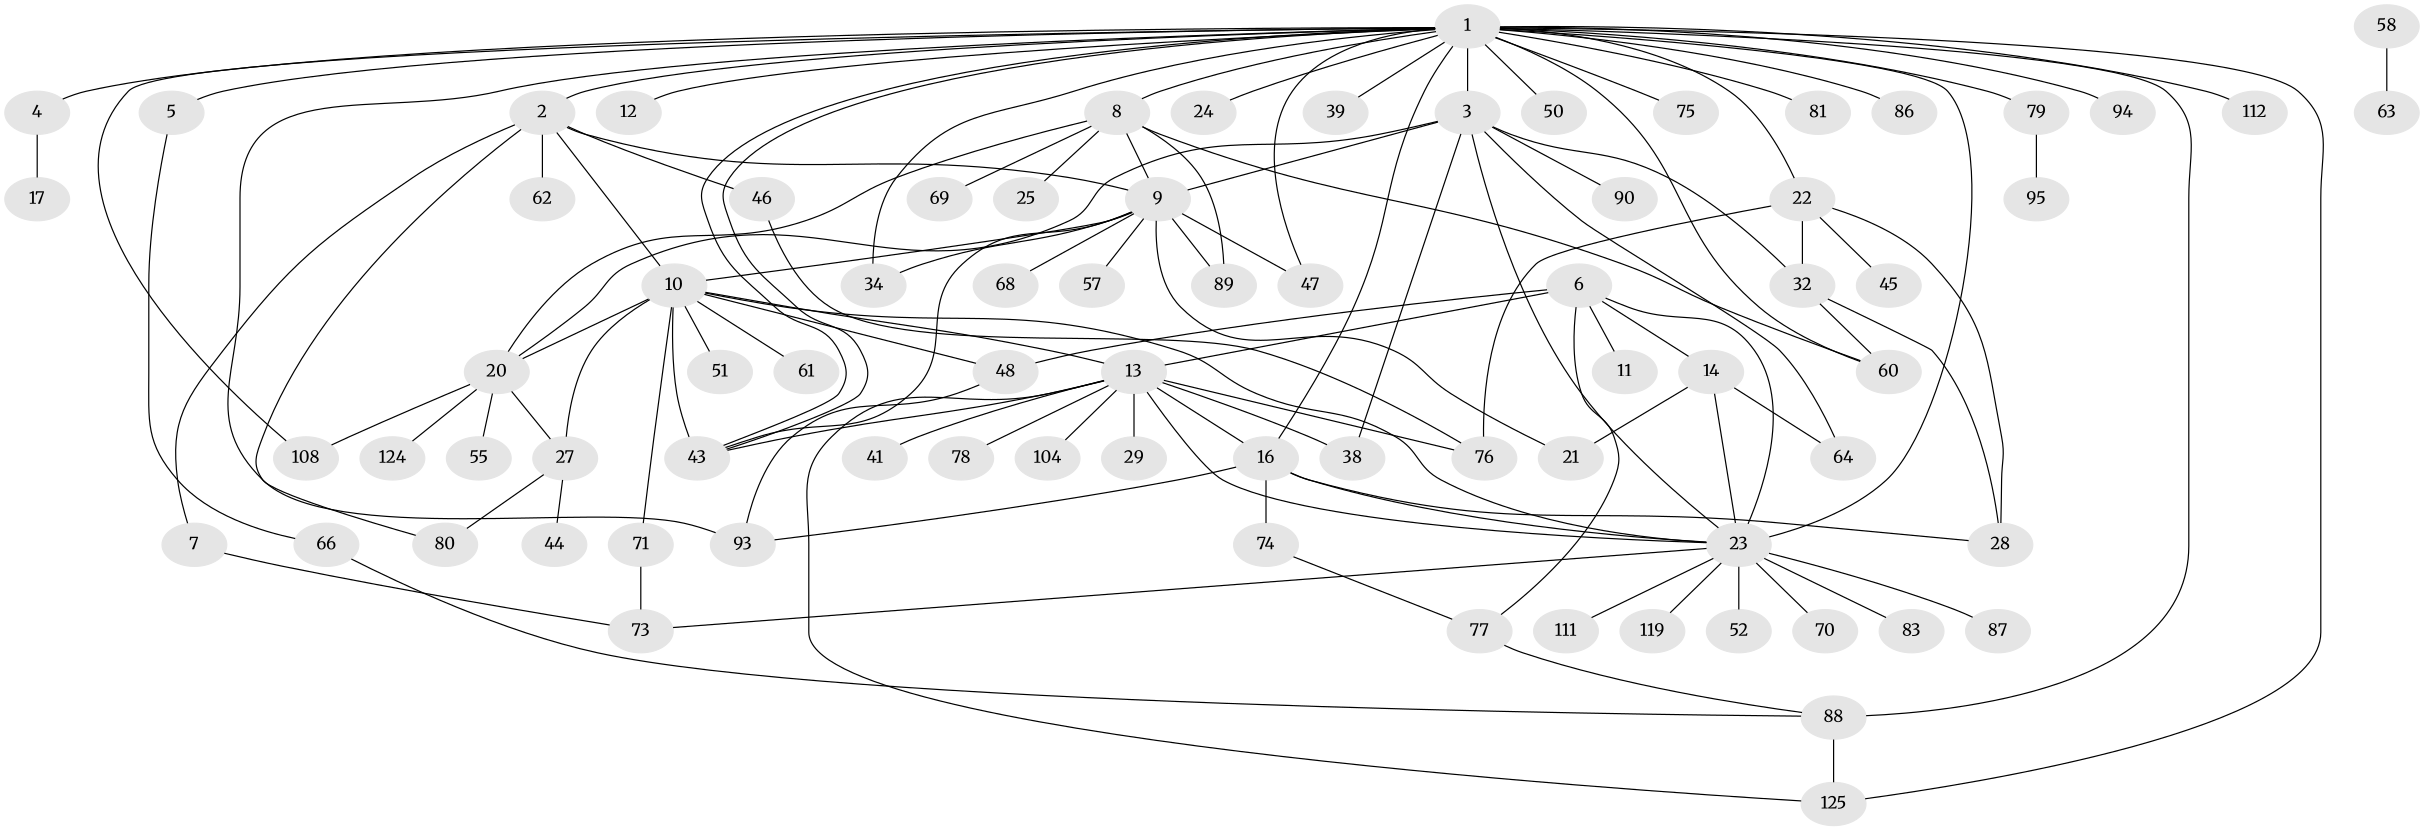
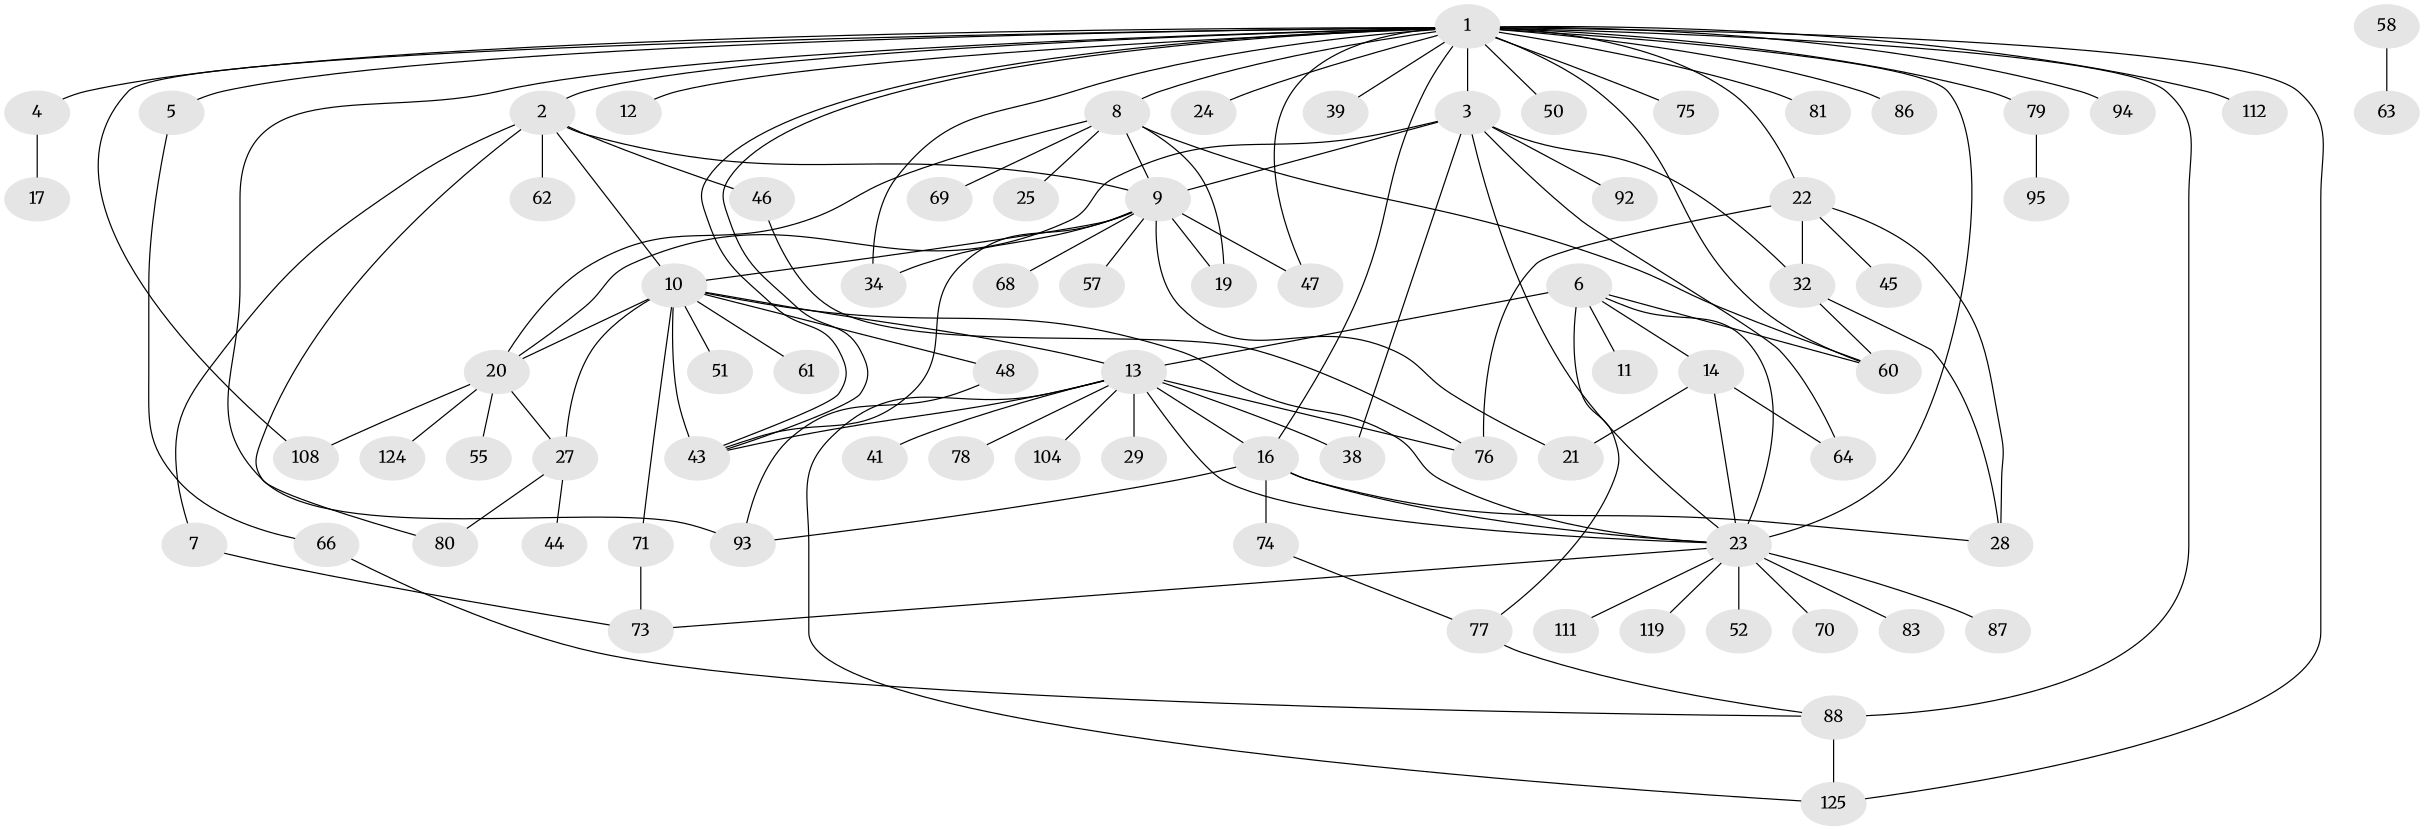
node "90": label "90" -> "92"
node "89": label "89" -> "19"
edge "6" -- "48": now "6" -- "60"
